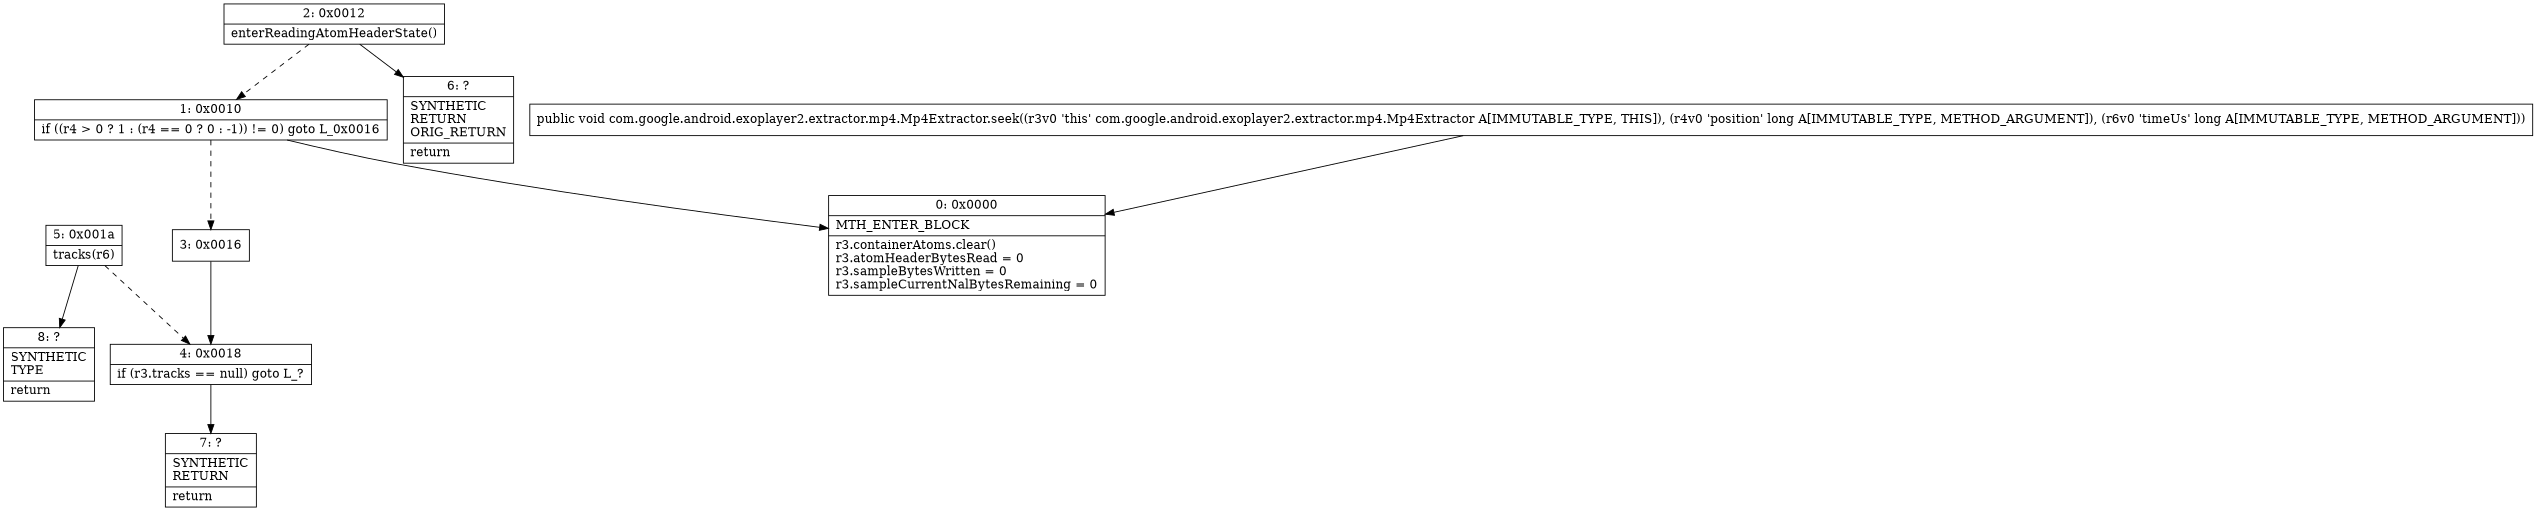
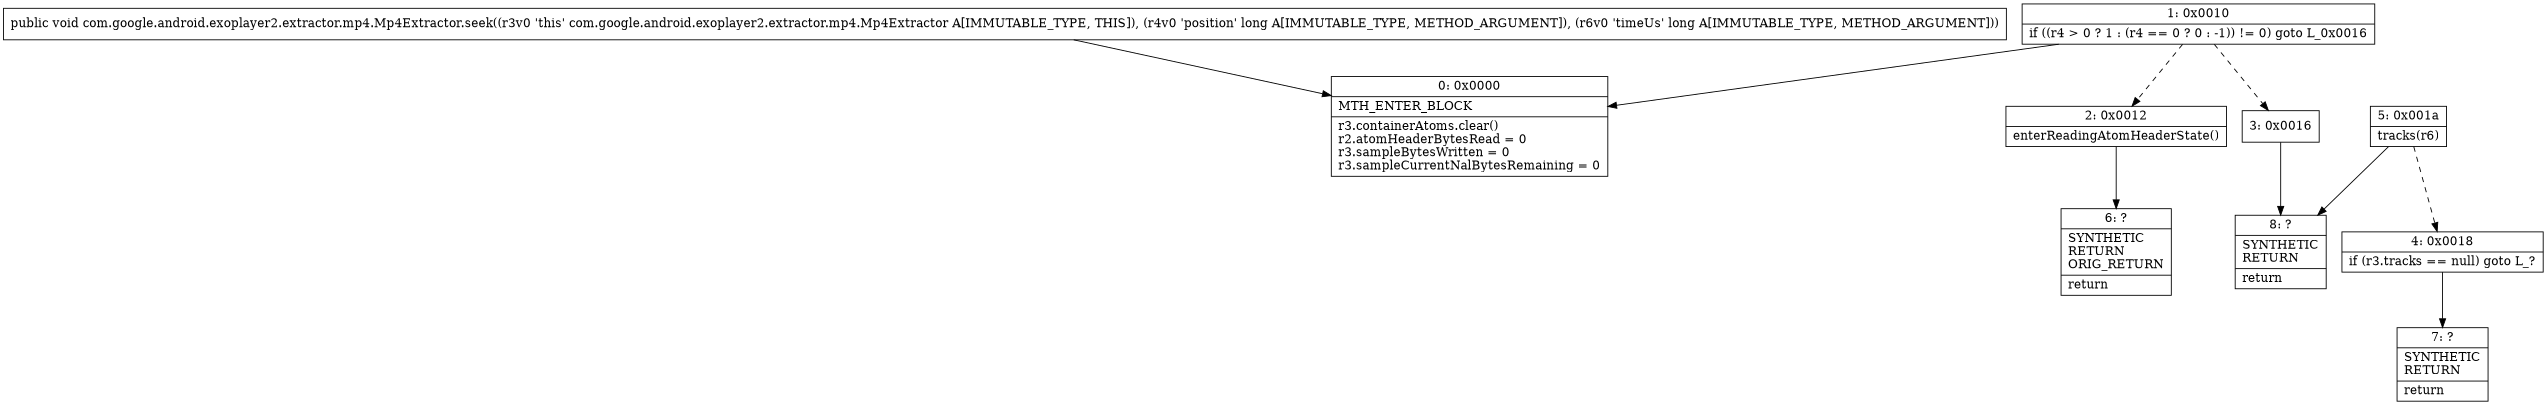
edge "2: 0x0012" -> "1: 0x0010": reversed
node "0: 0x0000": text "r3.atomHeaderBytesRead = 0" -> "r2.atomHeaderBytesRead = 0"
edge "3: 0x0016" -> "4: 0x0018": now "3: 0x0016" -> "8: ?"
node "8: ?": text "TYPE" -> "RETURN"
